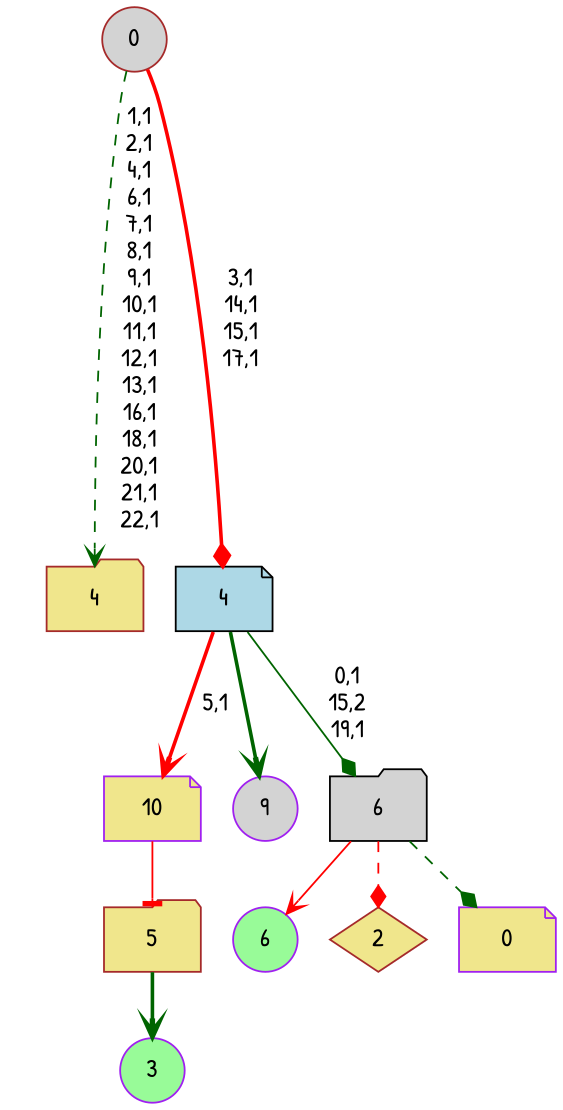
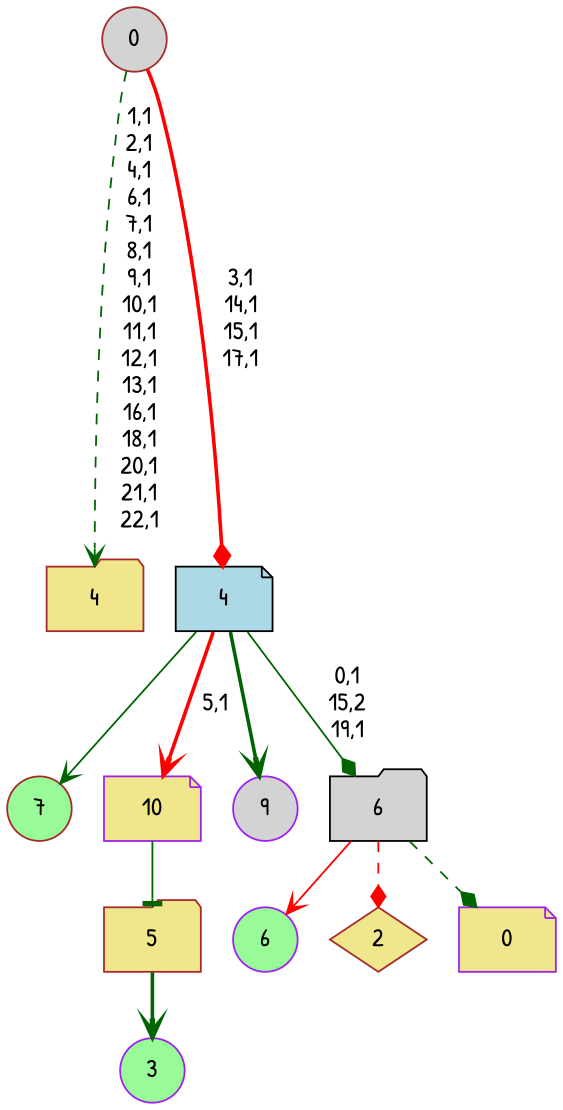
node "7": added
edge "10" -> "5": color red -> darkgreen
